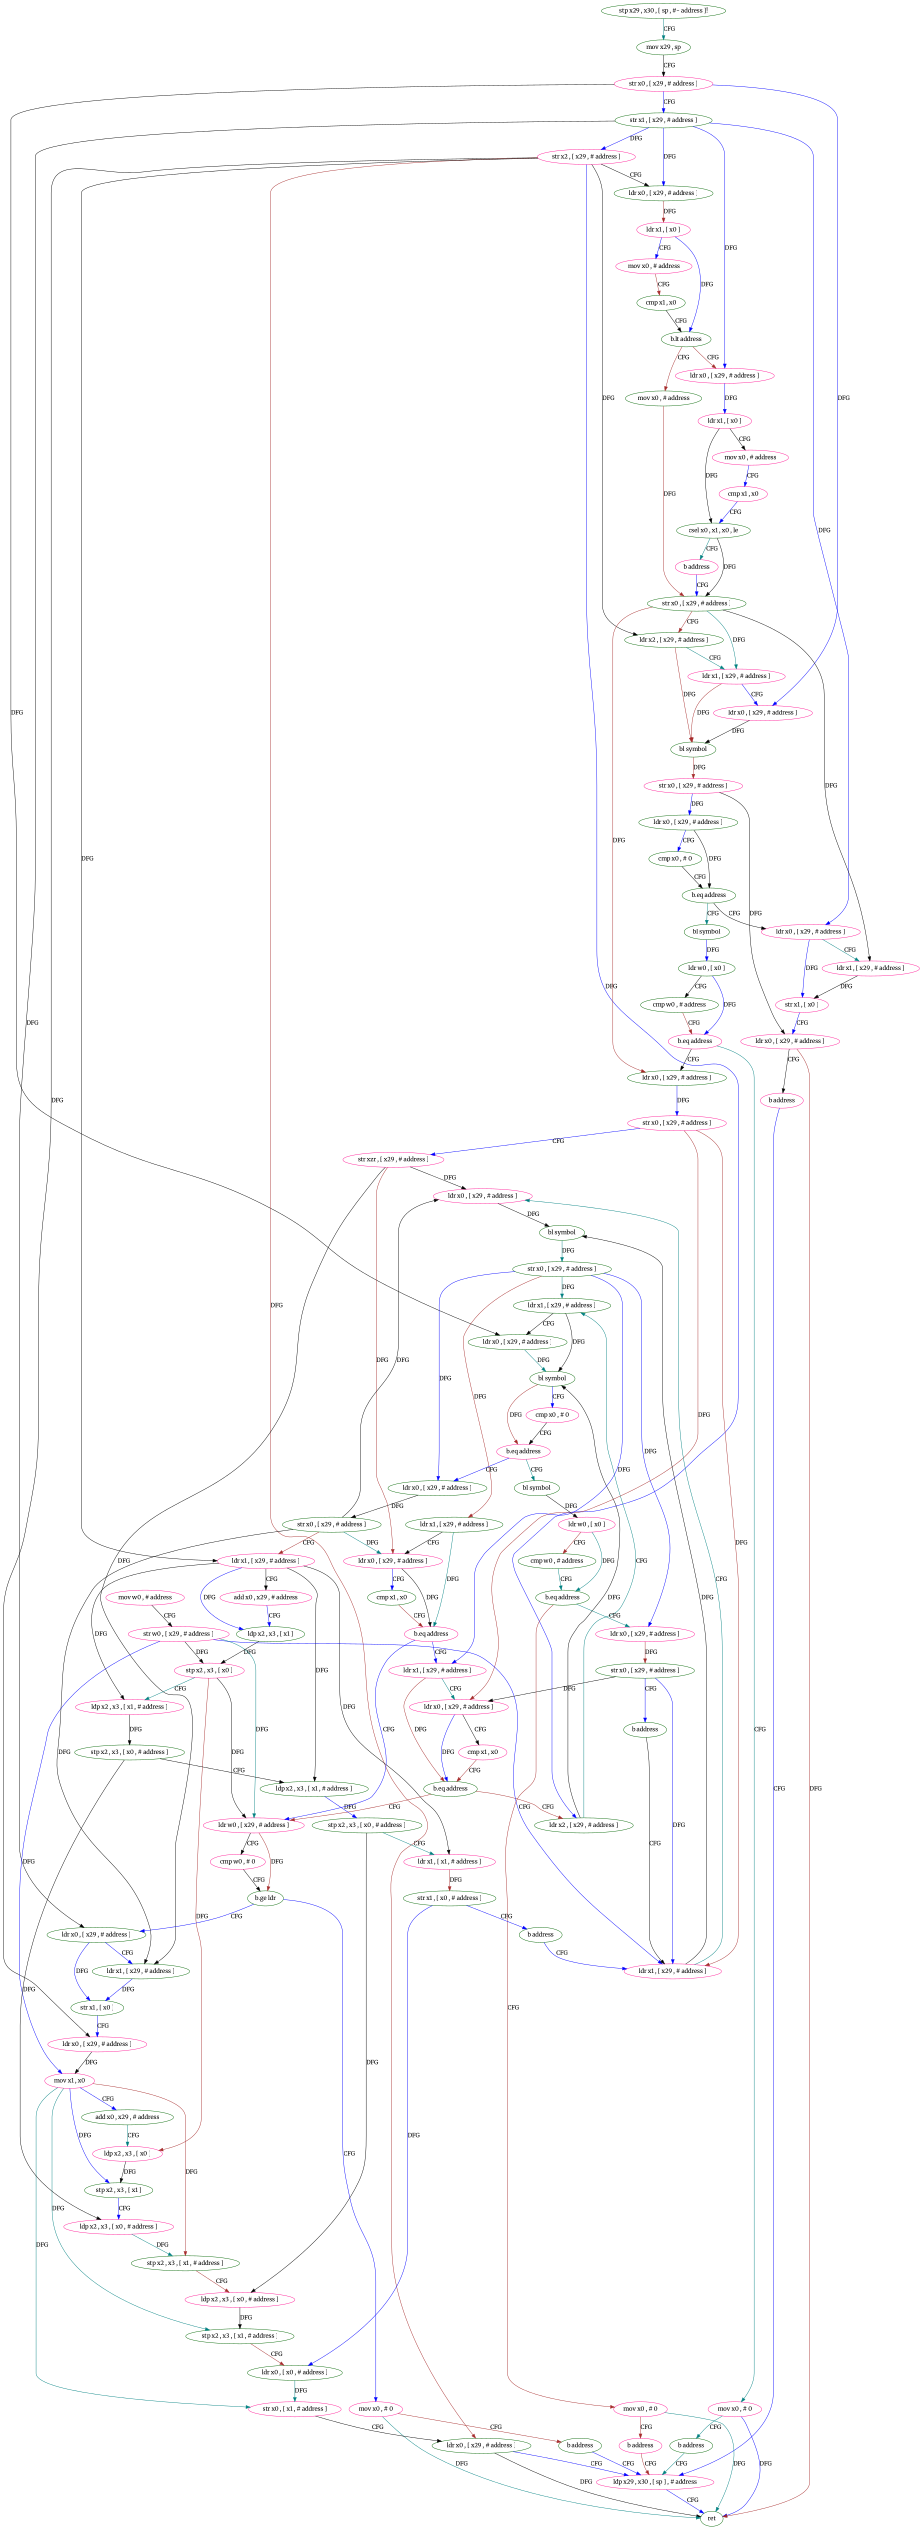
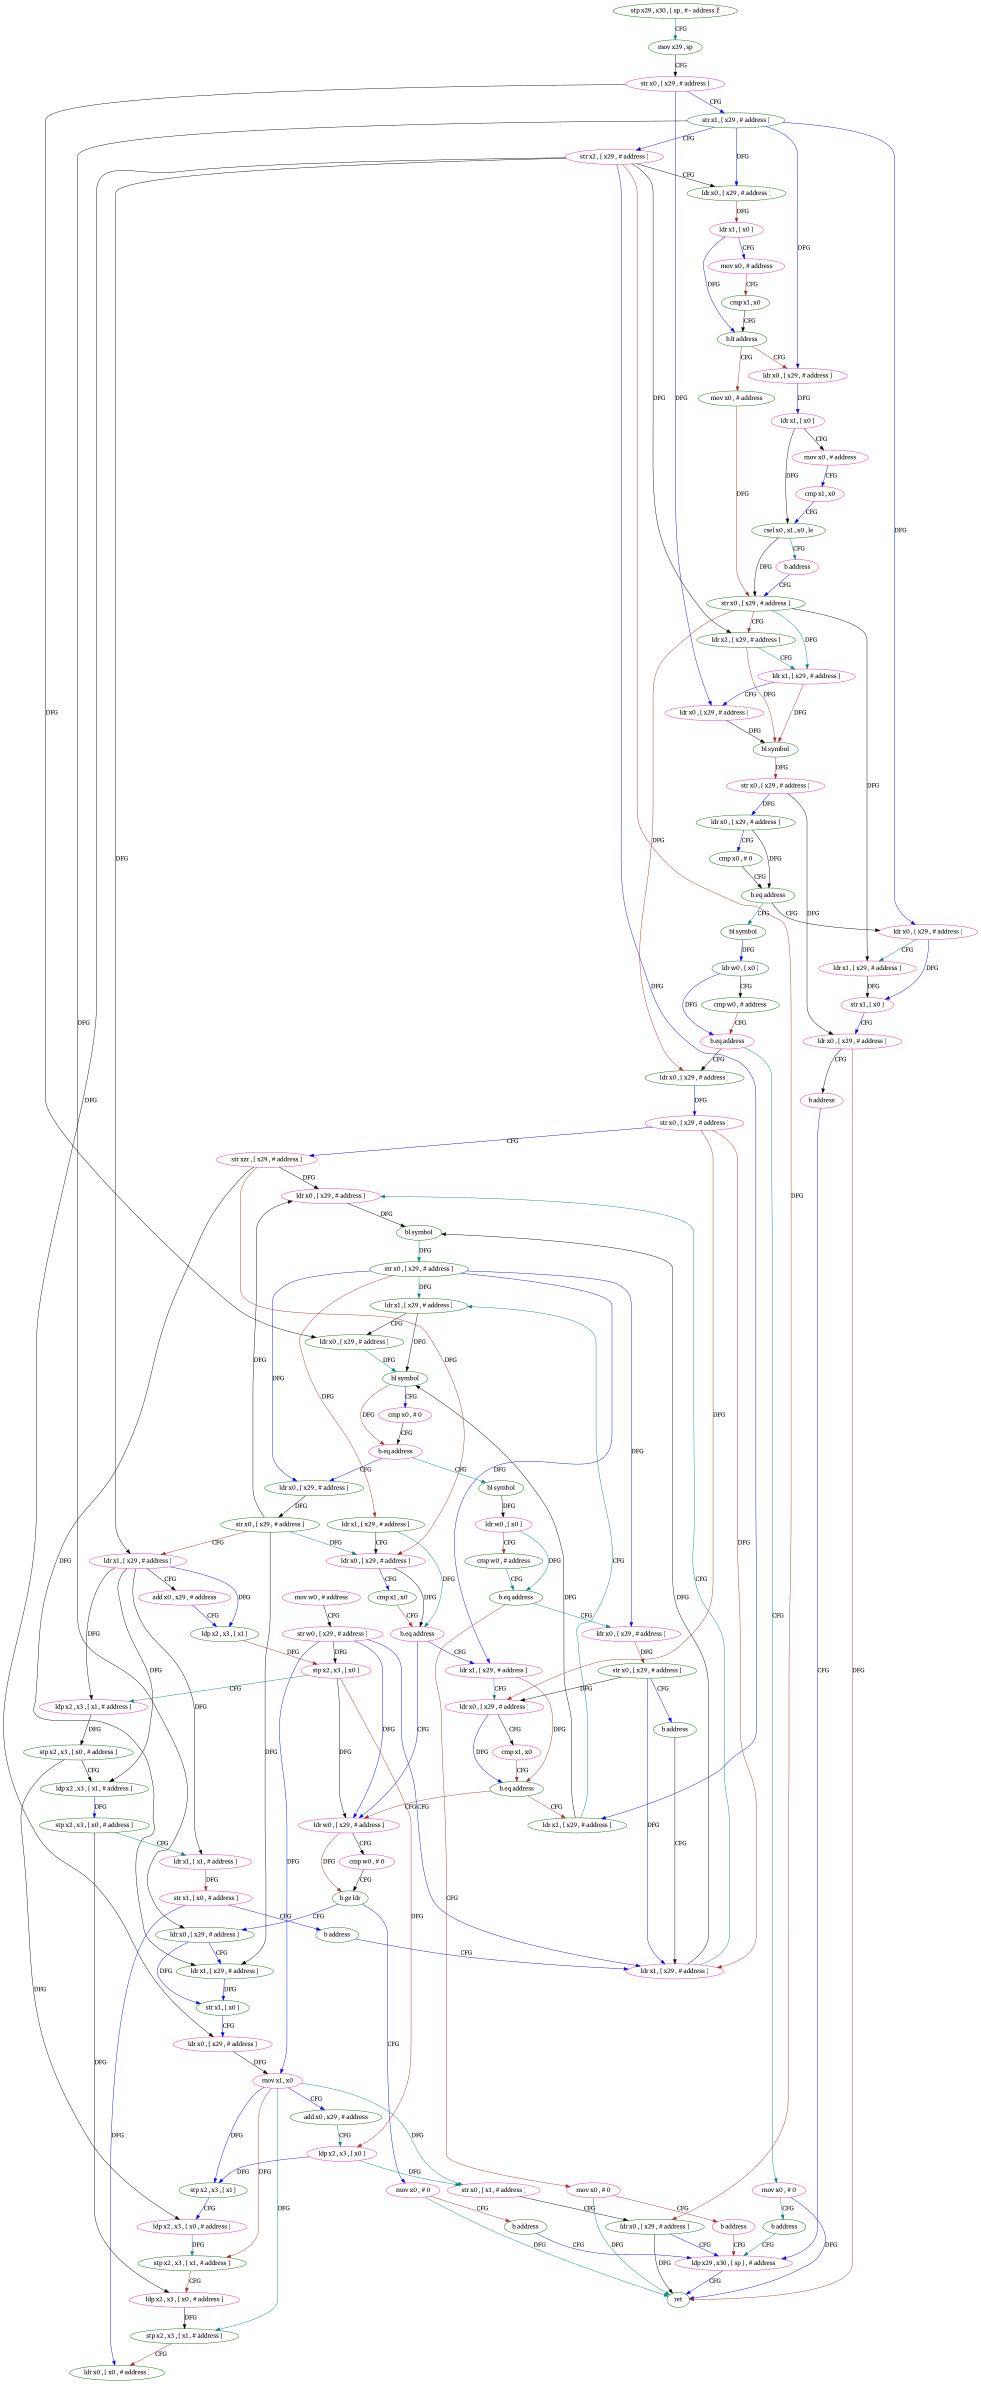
edge "str x1 , [ x29 , # address ]" -> "str x2 , [ x29 , # address ]": label "DFG" -> "CFG"
edge "ldp x2 , x3 , [ x1 ]" -> "stp x2 , x3 , [ x0 ]": color black -> brown
edge "str w0 , [ x29 , # address ]" -> "ldr w0 , [ x29 , # address ]": color teal -> blue
node "str x1 , [ x0 , # address ]": color darkgreen -> deeppink
edge "ldp x2 , x3 , [ x0 ]" -> "stp x2 , x3 , [ x1 ]": color black -> blue
edge "ldr x0 , [ x0 , # address ]" -> "str x0 , [ x1 , # address ]": now "ldp x2 , x3 , [ x0 ]" -> "str x0 , [ x1 , # address ]"
